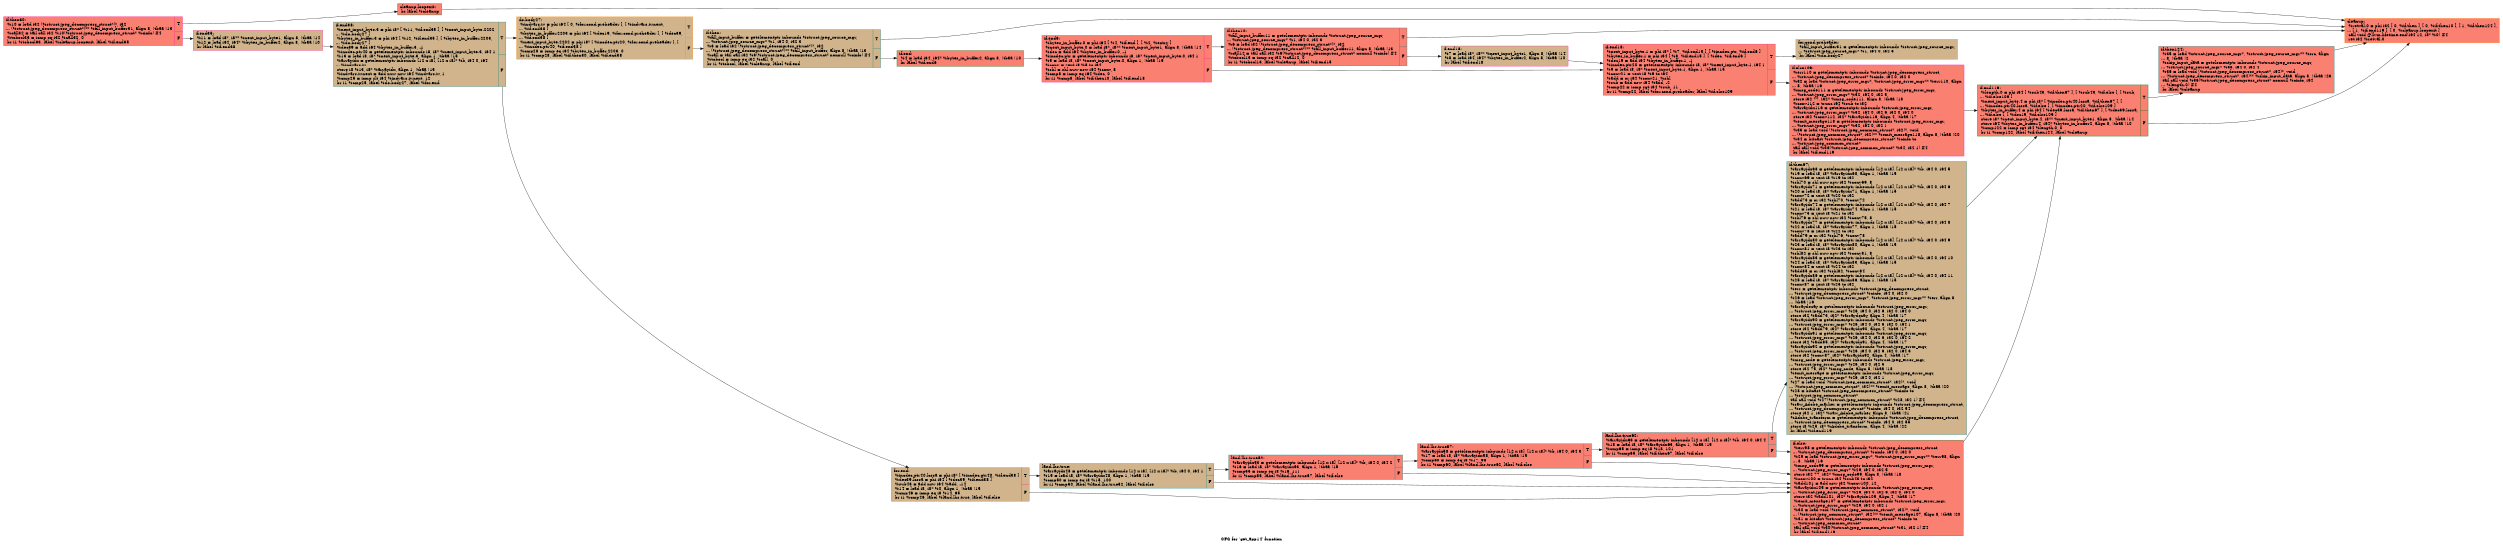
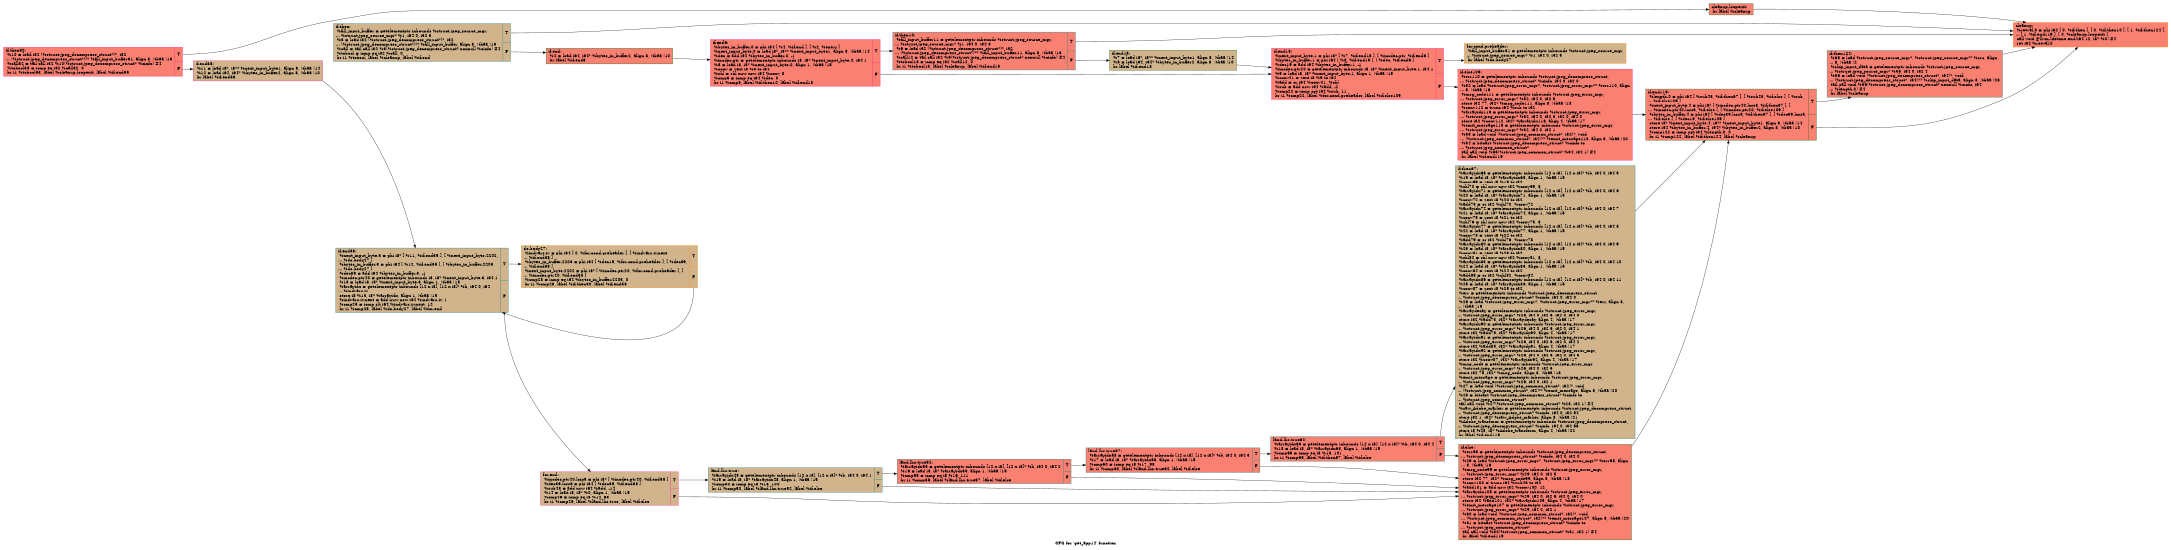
edge "do.body27:" -> "if.then:": now "do.body27:" -> "if.end38:"
node "if.end15:": color deeppink -> darkgreen
